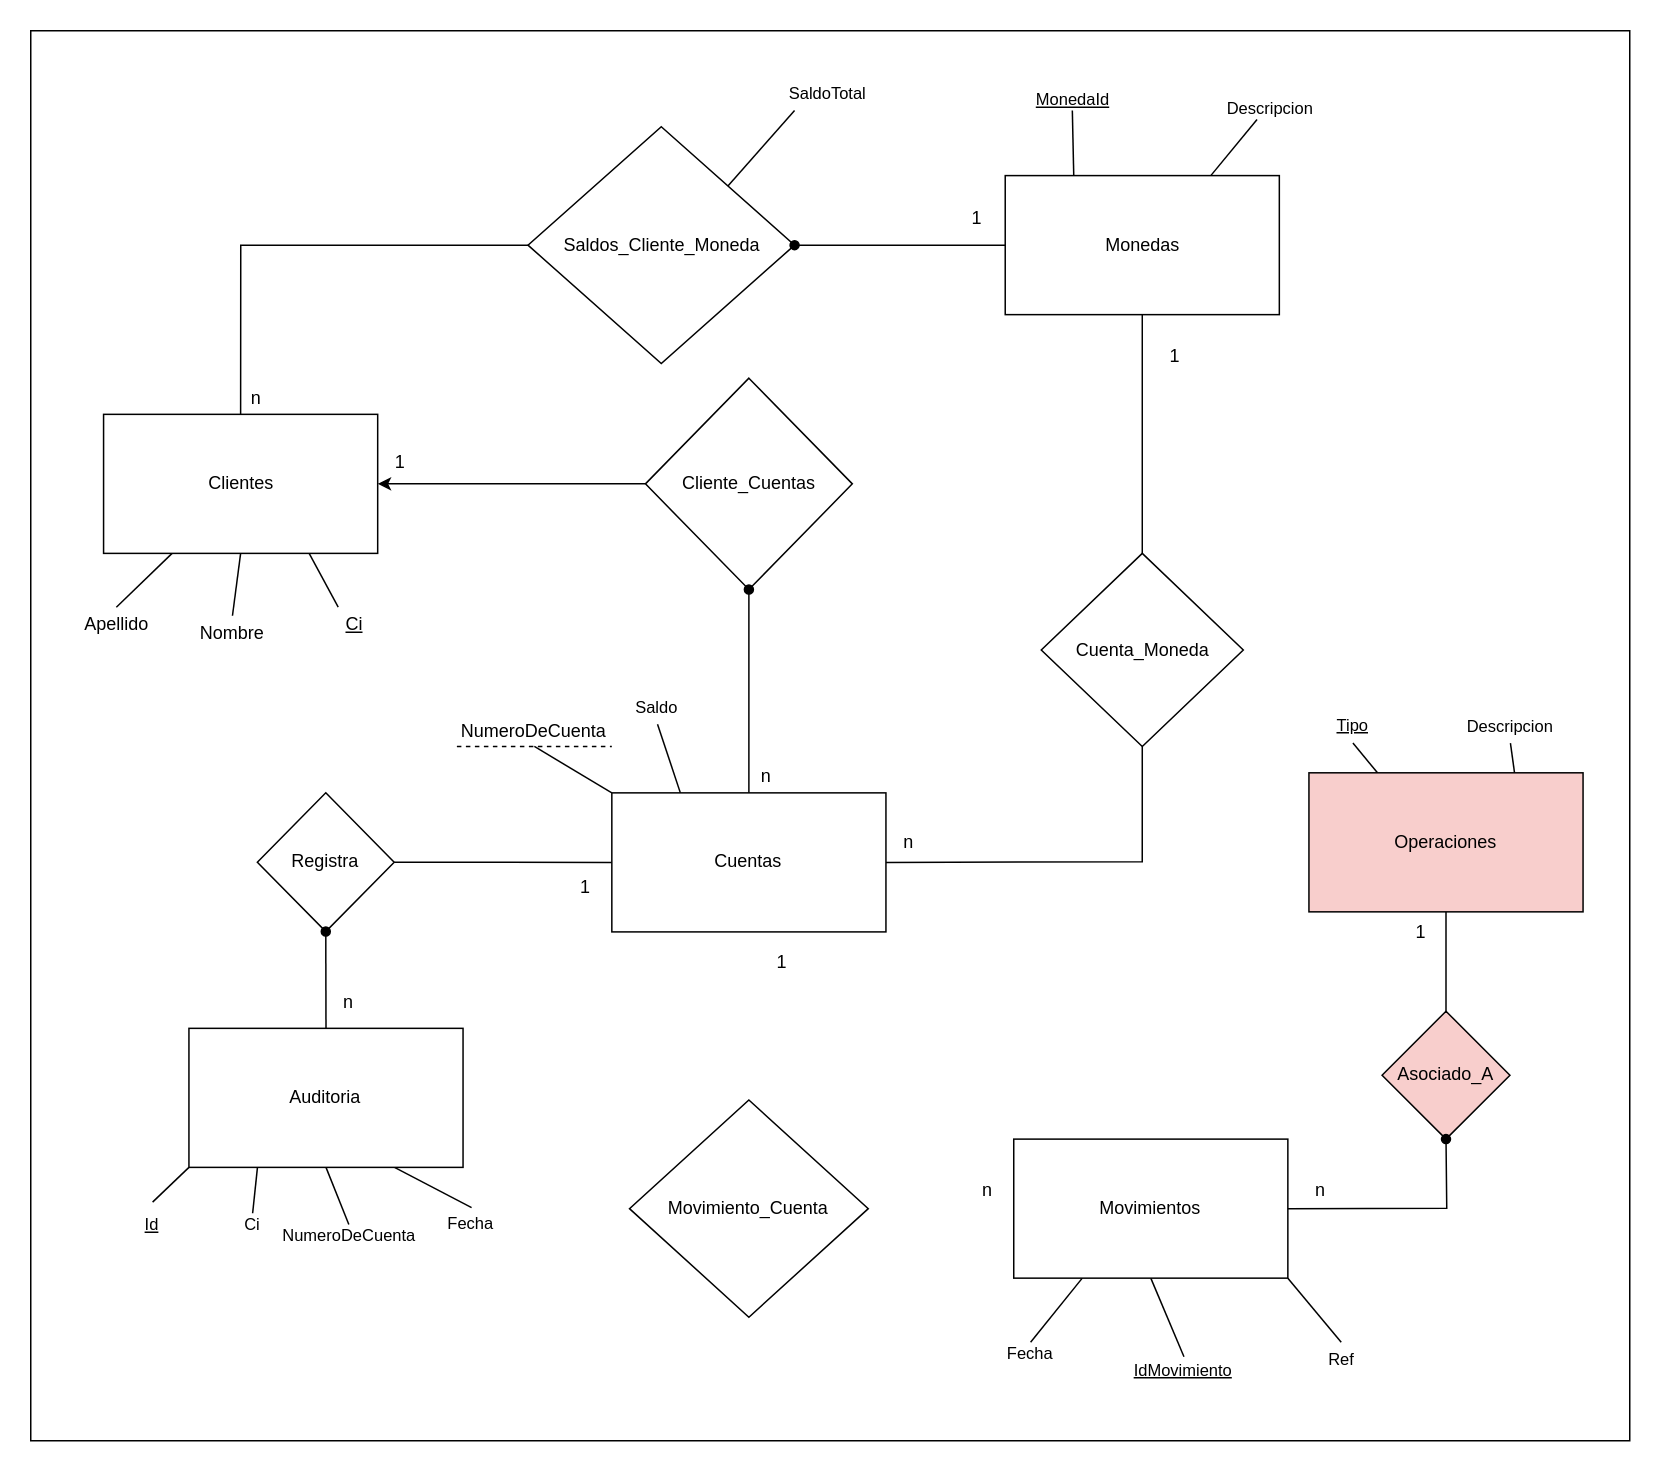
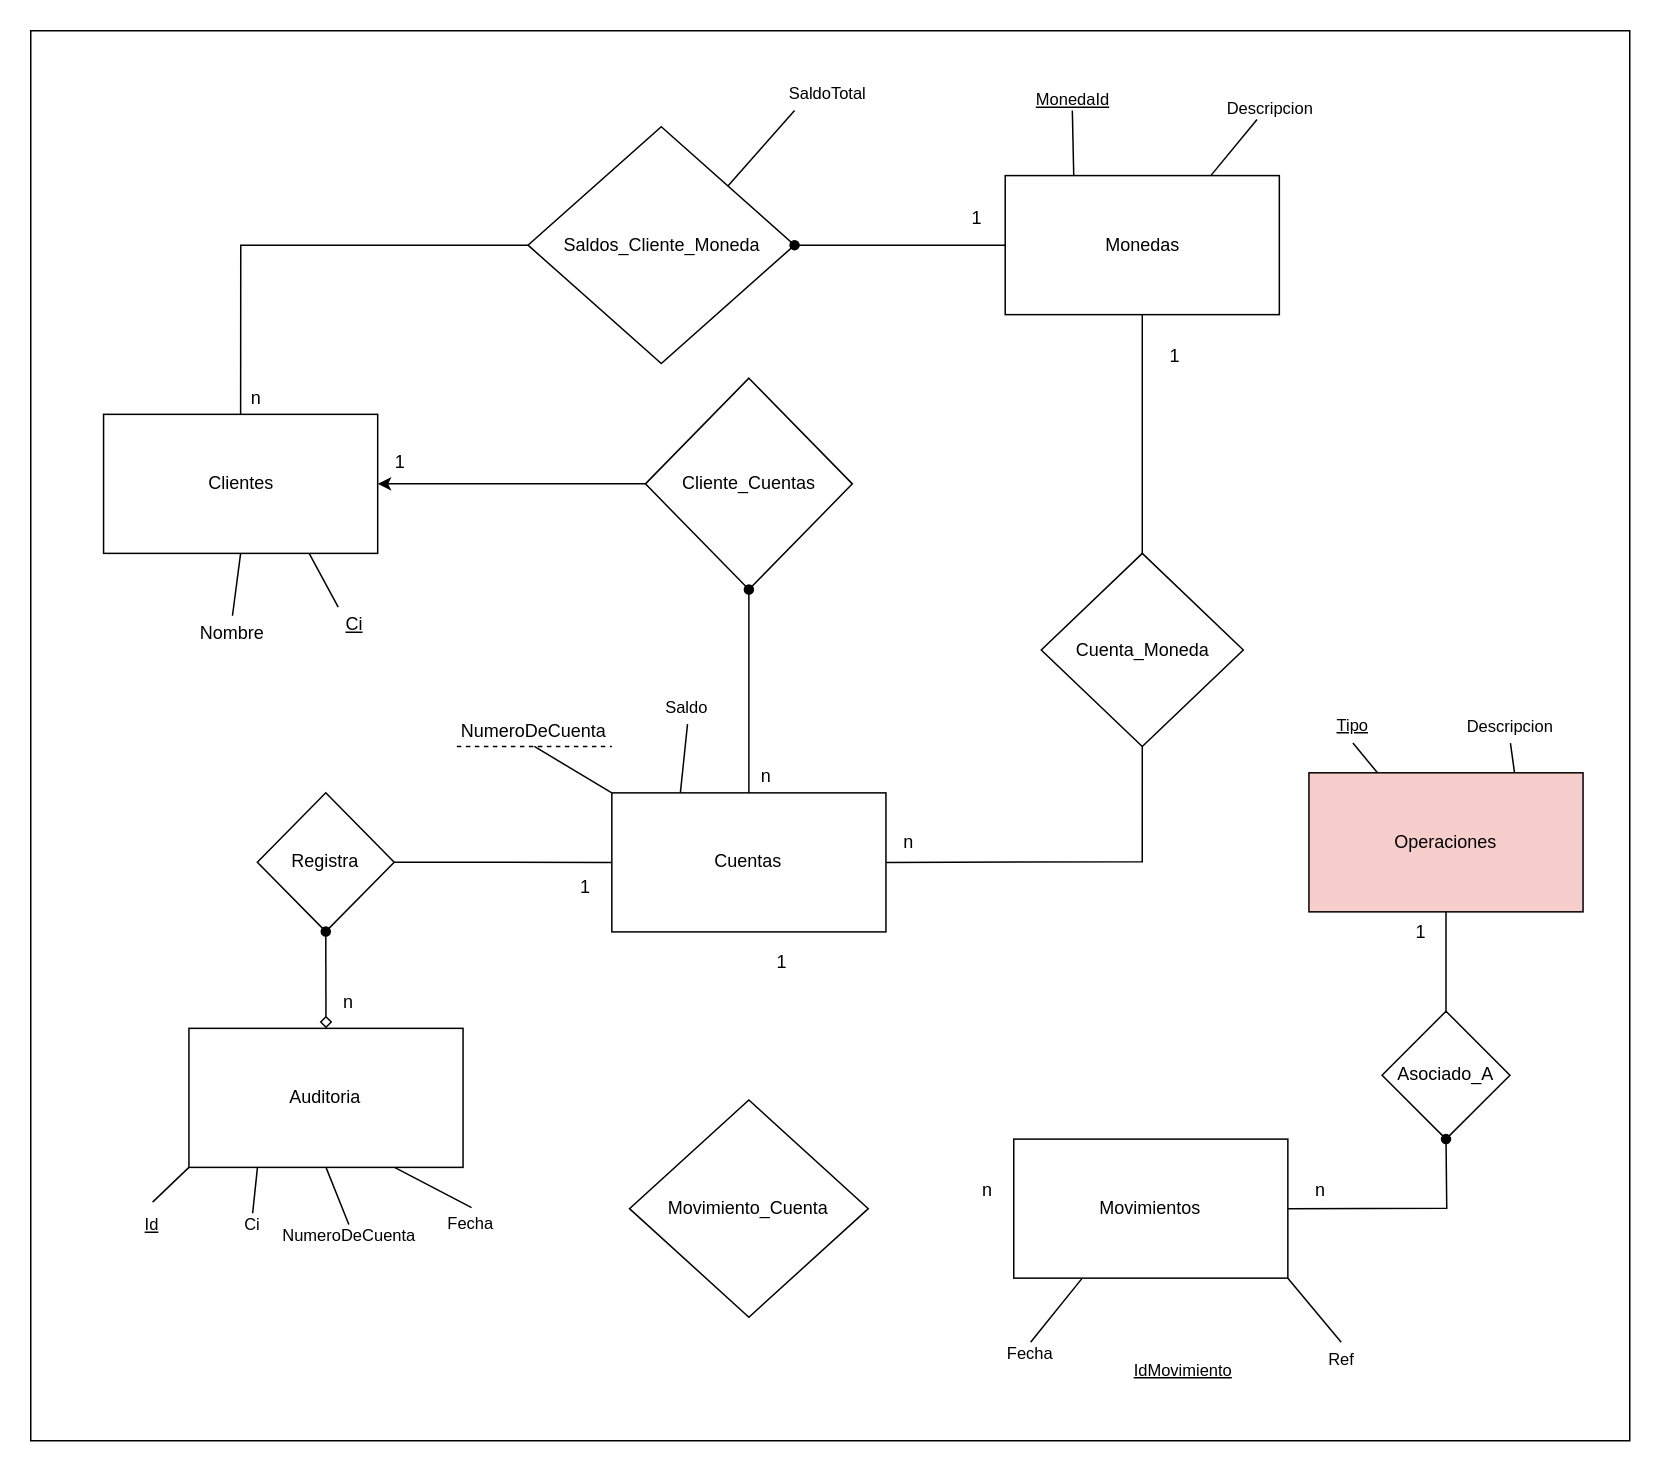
edge "Clientes" -- "Apellido": removed
node "Apellido": removed
node "Saldo": moved (658, 707) -> (688, 707)
edge "Auditoria" -> "Registra": arrowhead none -> diamond
node "Asociado_A": fillcolor #f8cecc -> #ffffff
edge "Movimientos" -- "IdMovimiento": removed
